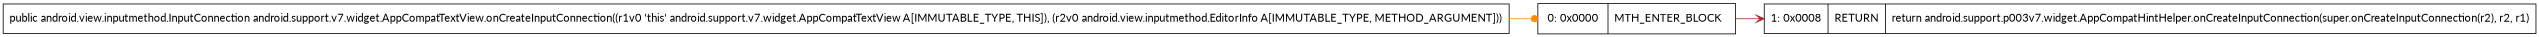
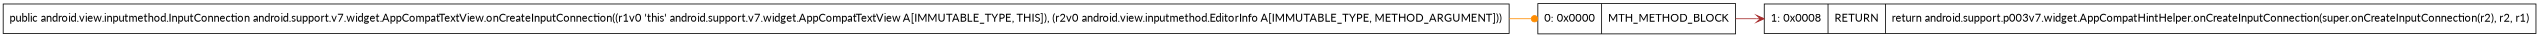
node "0: 0x0000": text "MTH_ENTER_BLOCK" -> "MTH_METHOD_BLOCK"
